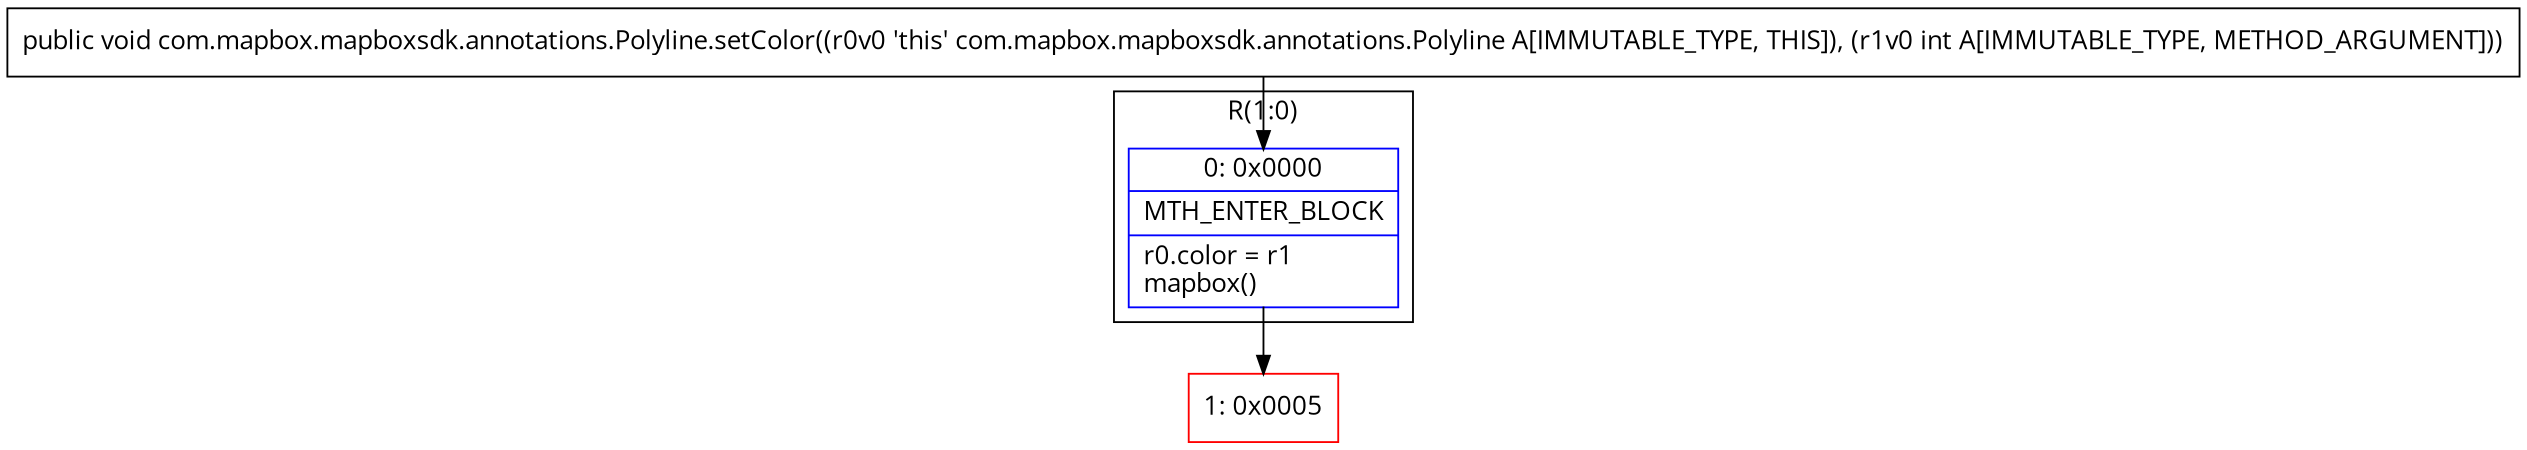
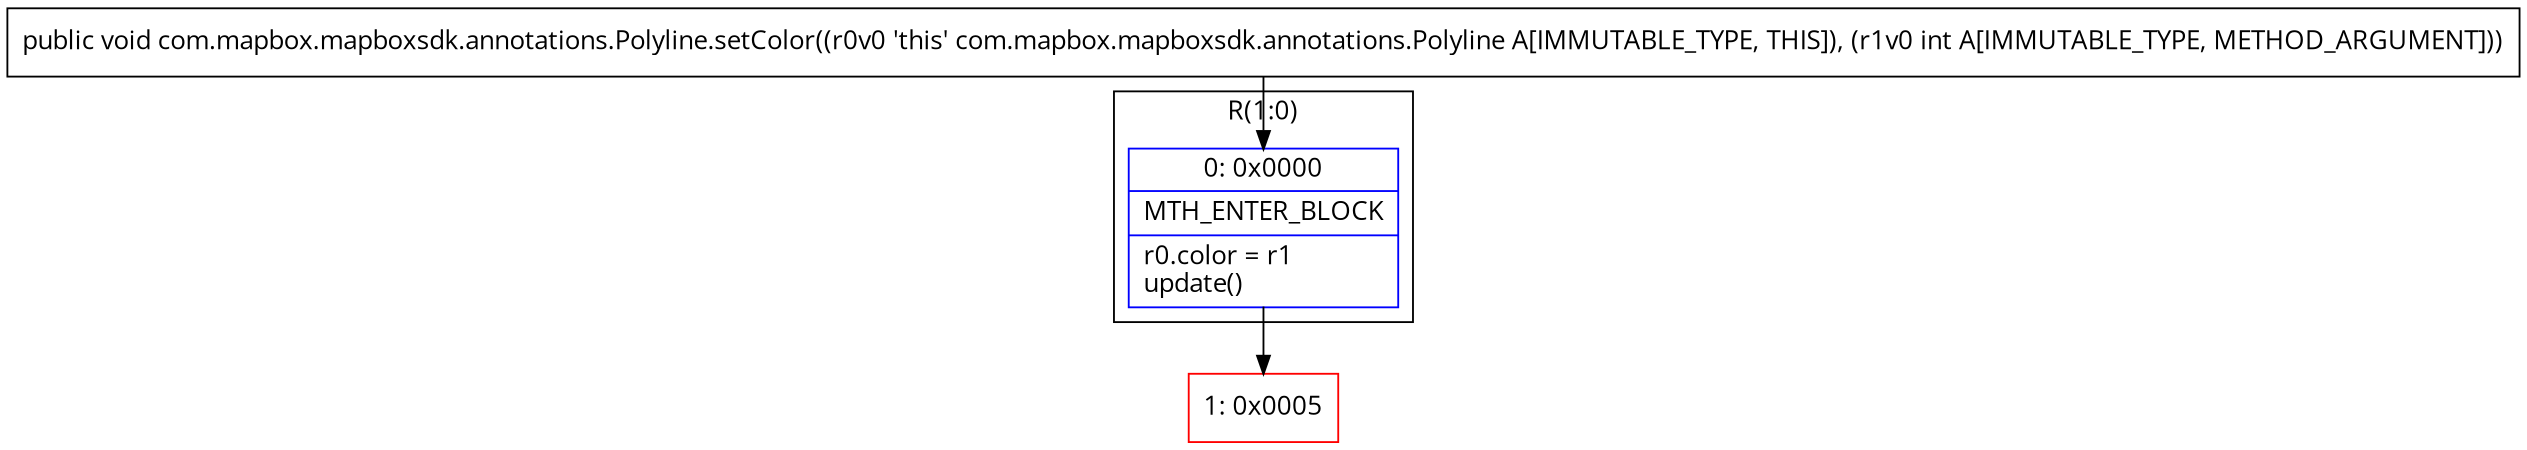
node "0: 0x0000": text "mapbox()" -> "update()"
